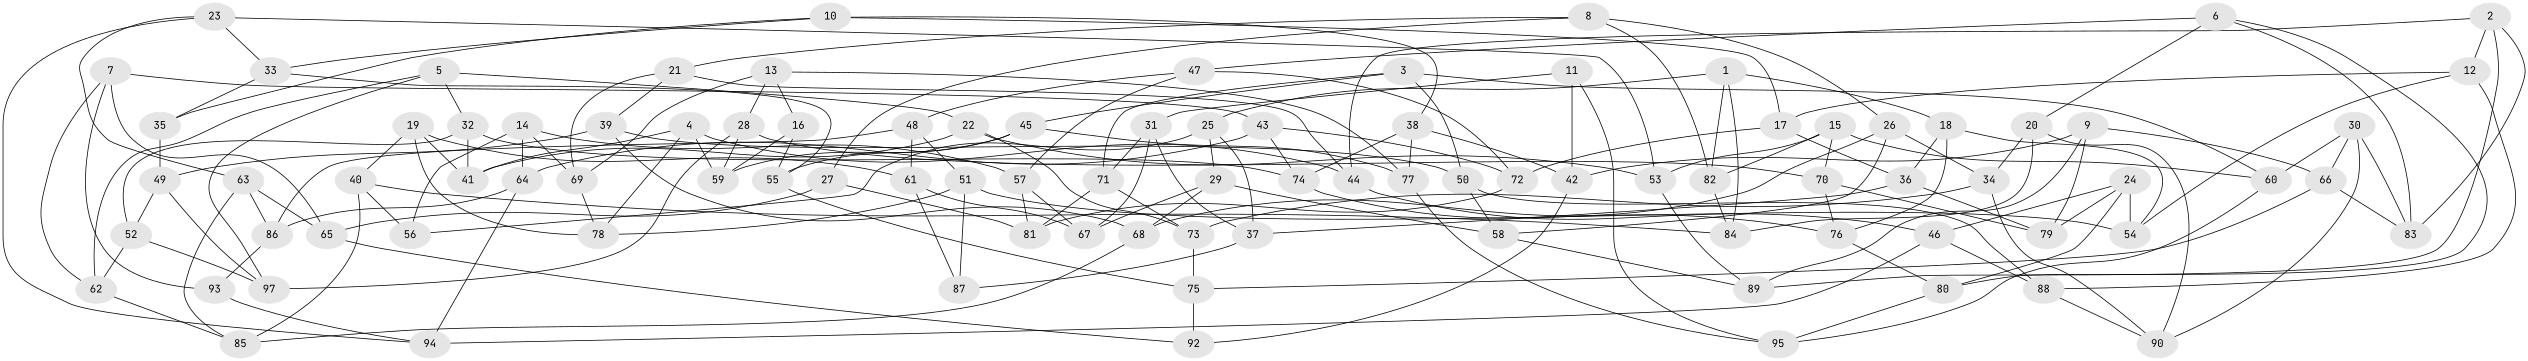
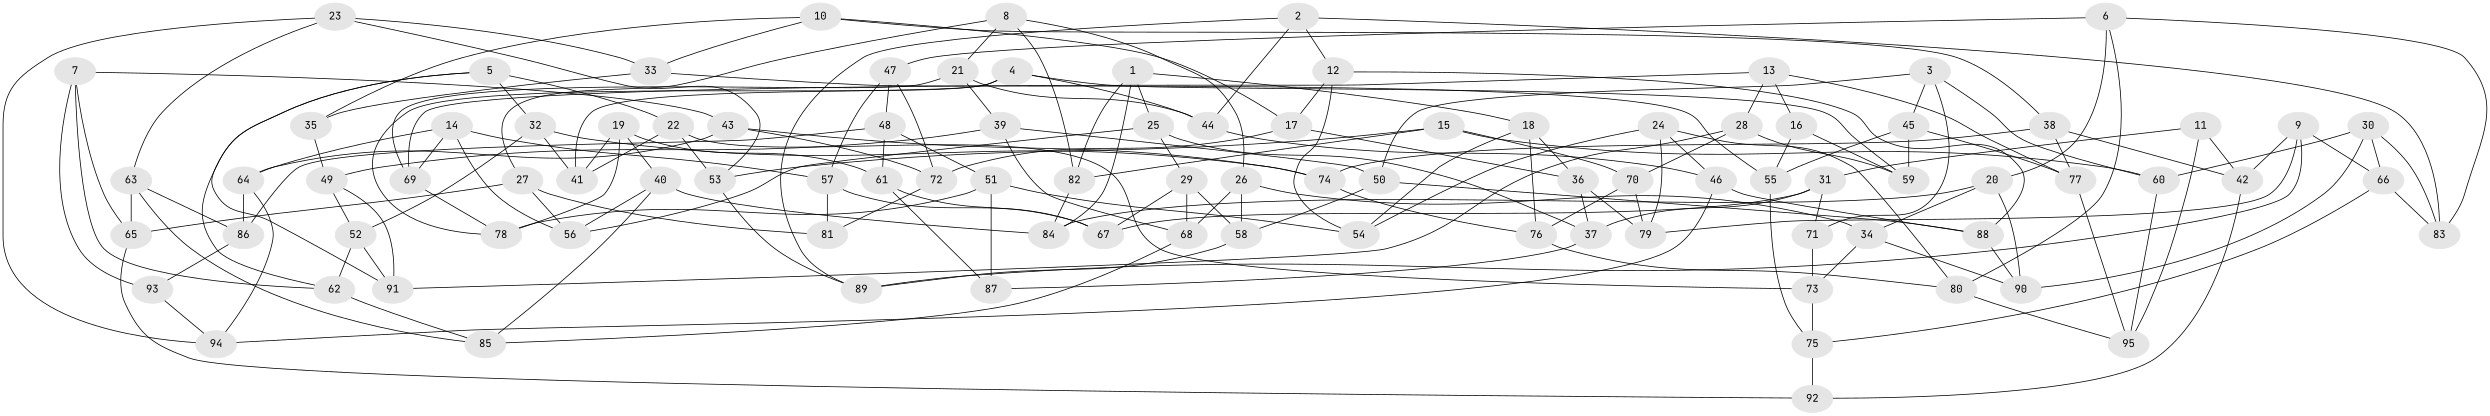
edge "71" -- "81": removed
edge "27" -- "56": added
node "97": label "97" -> "91"
